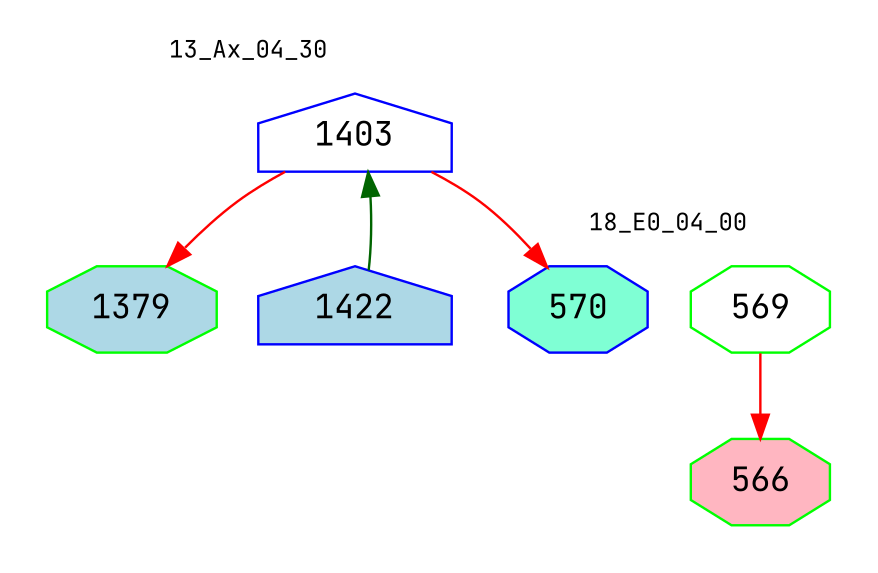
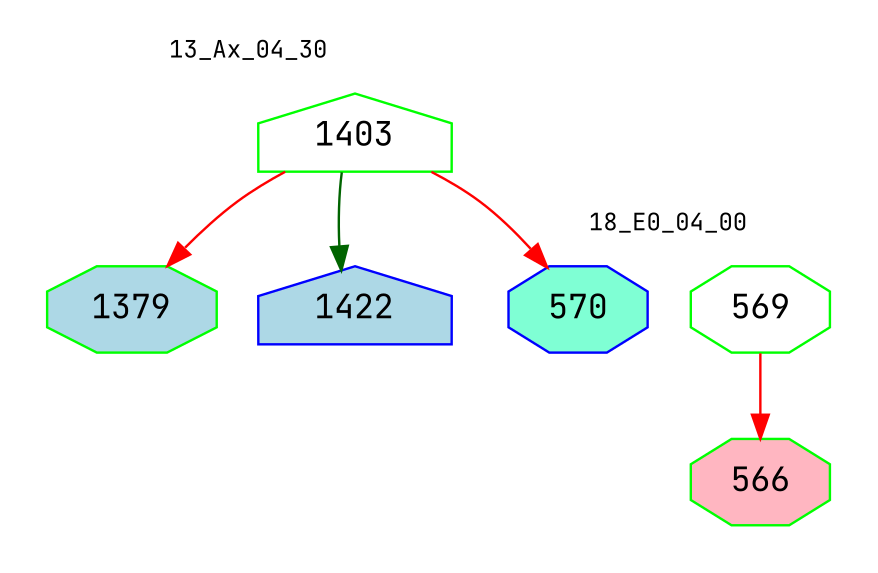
node "1403": color blue -> green
edge "1422" -> "1403": reversed
